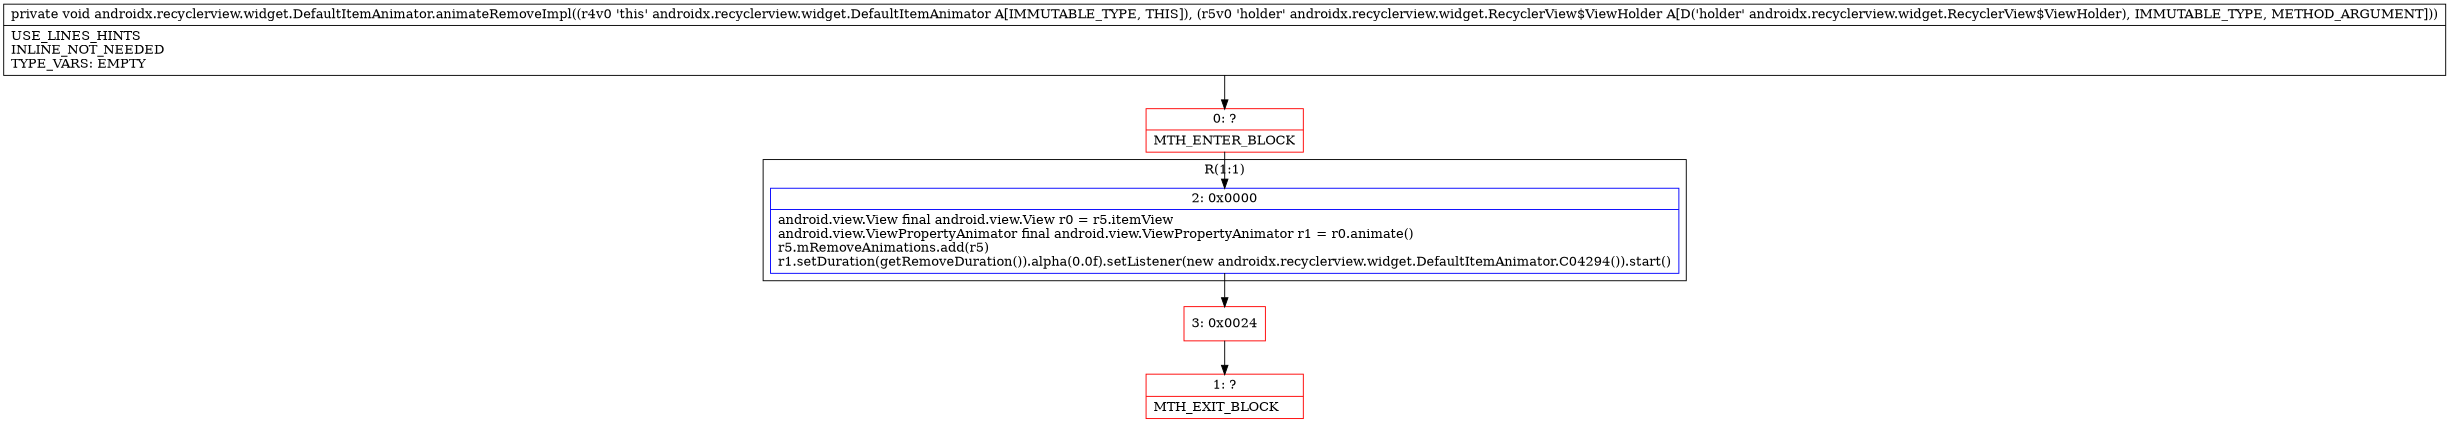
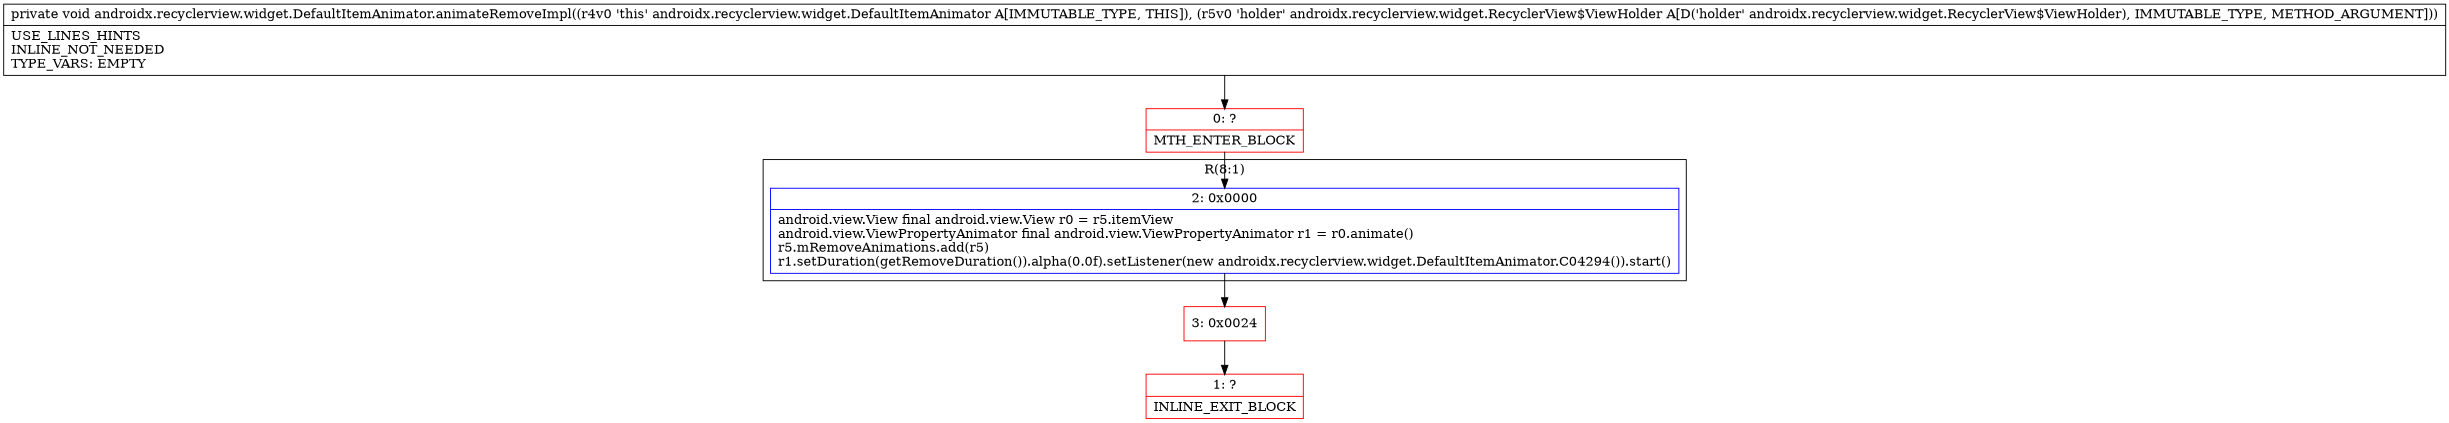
cluster "R(1:1)": label "R(1:1)" -> "R(8:1)"
node "1: ?": text "MTH_EXIT_BLOCK" -> "INLINE_EXIT_BLOCK"
